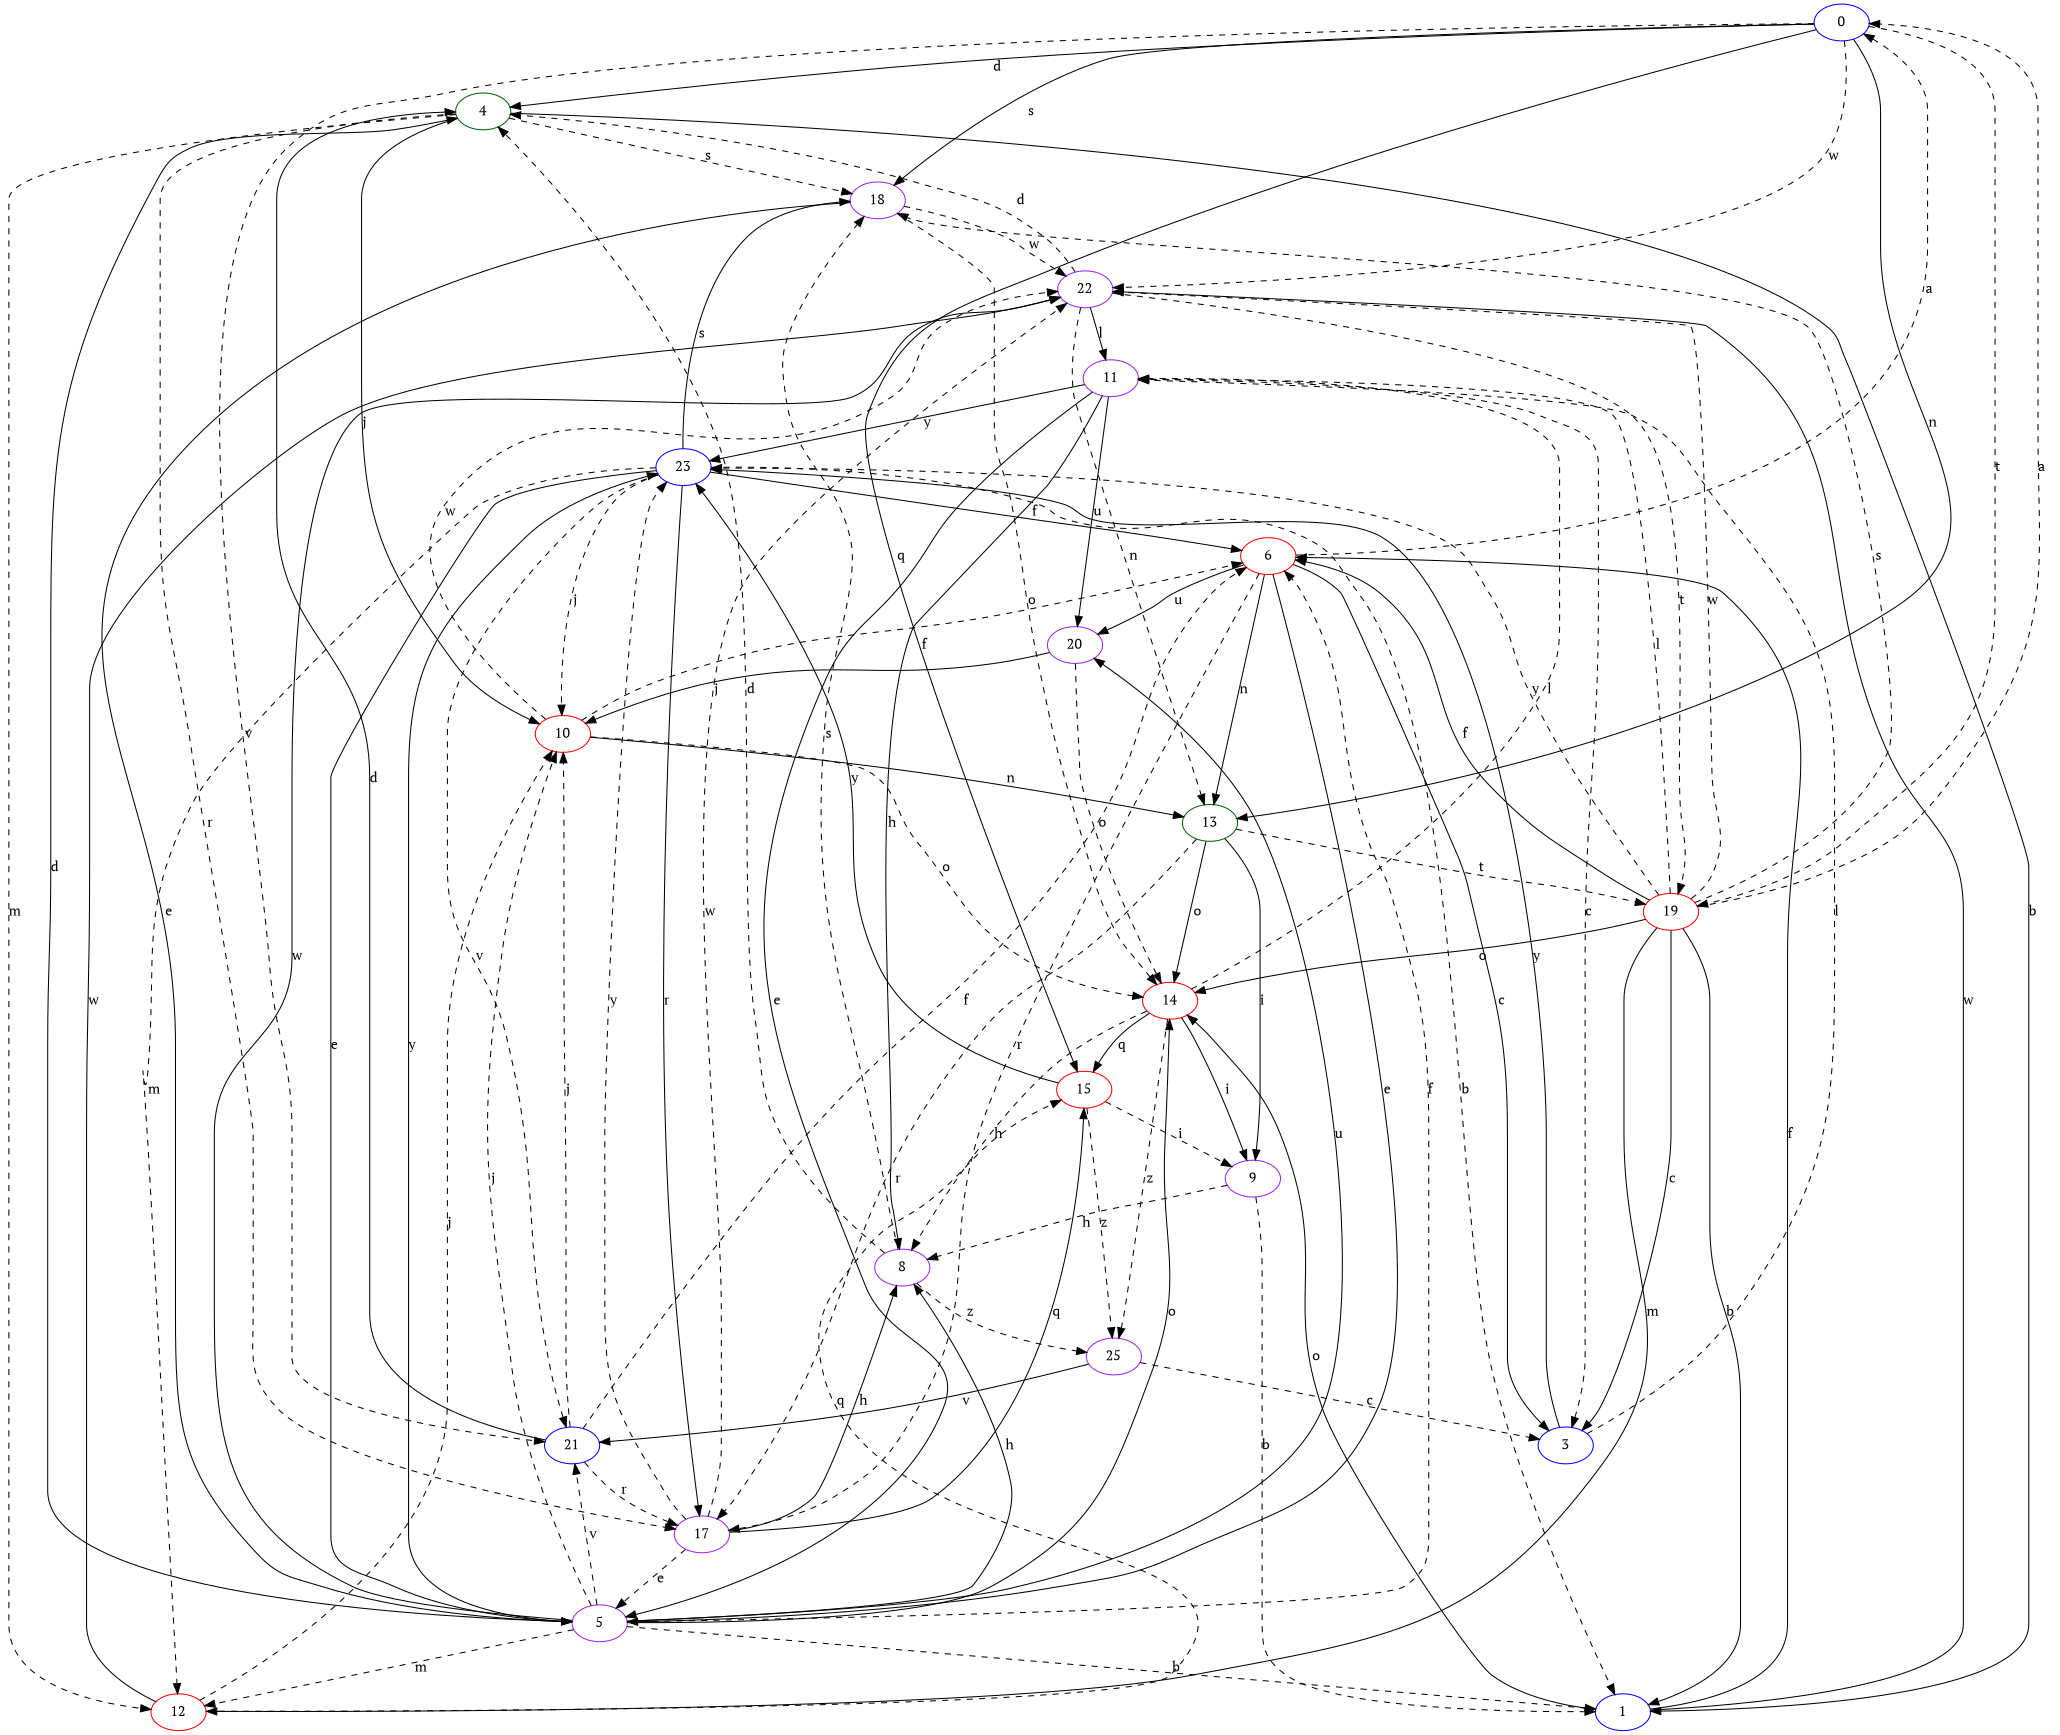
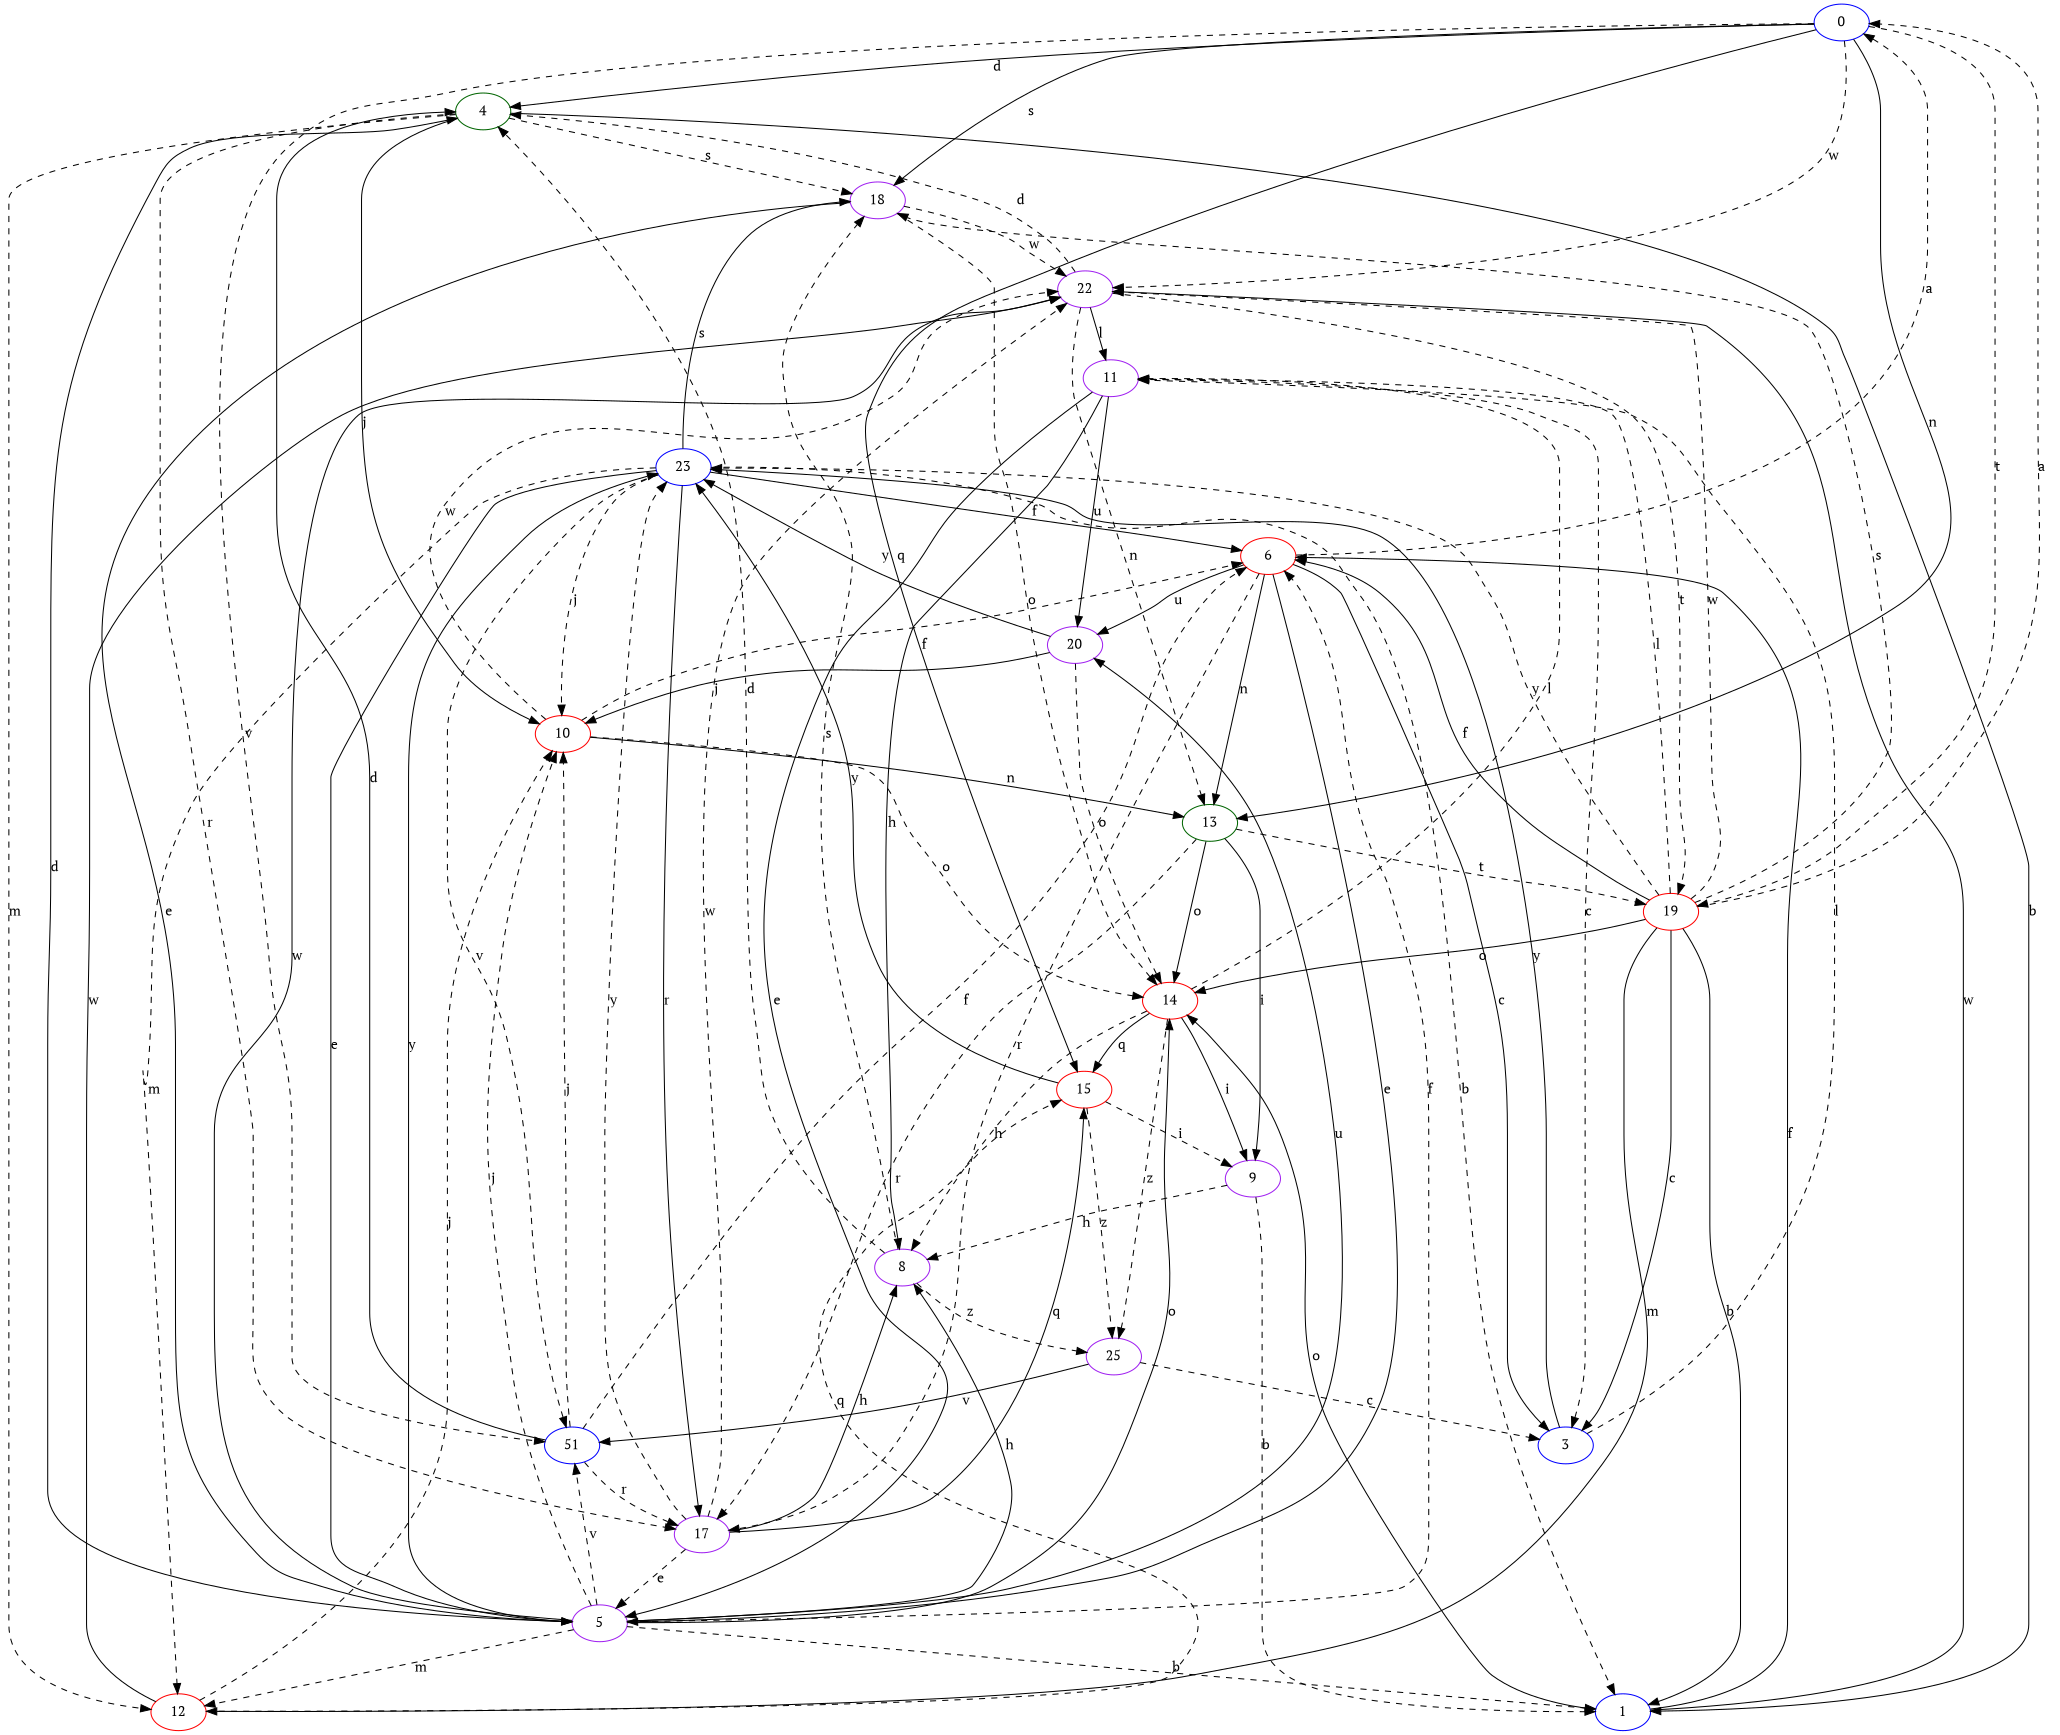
edge "11" -> "23": now "20" -> "23"
node "21": label "21" -> "51"
